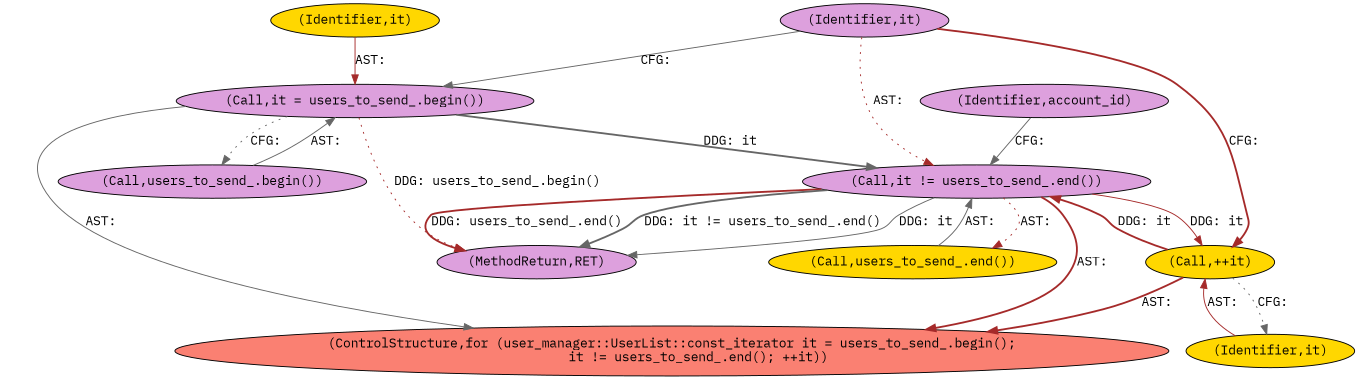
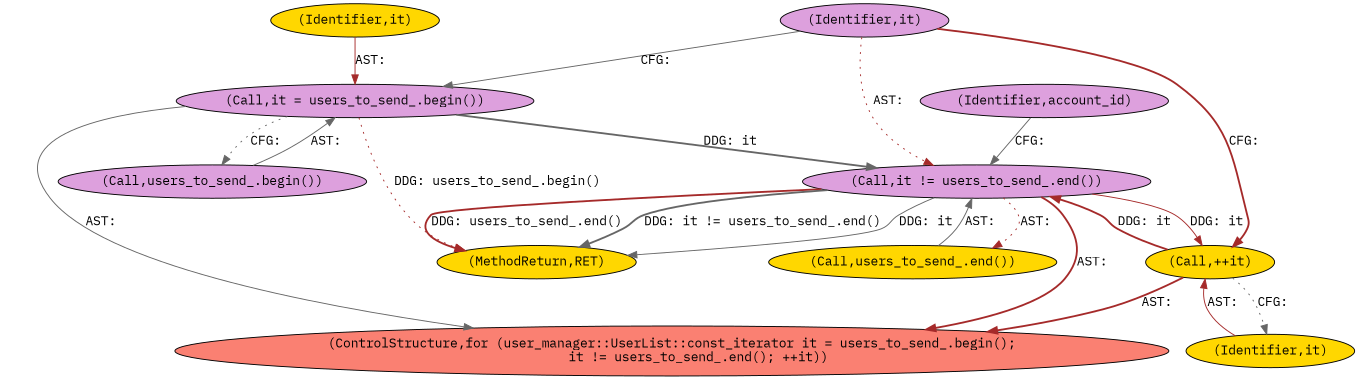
node "(MethodReturn,RET)": fillcolor plum -> gold
